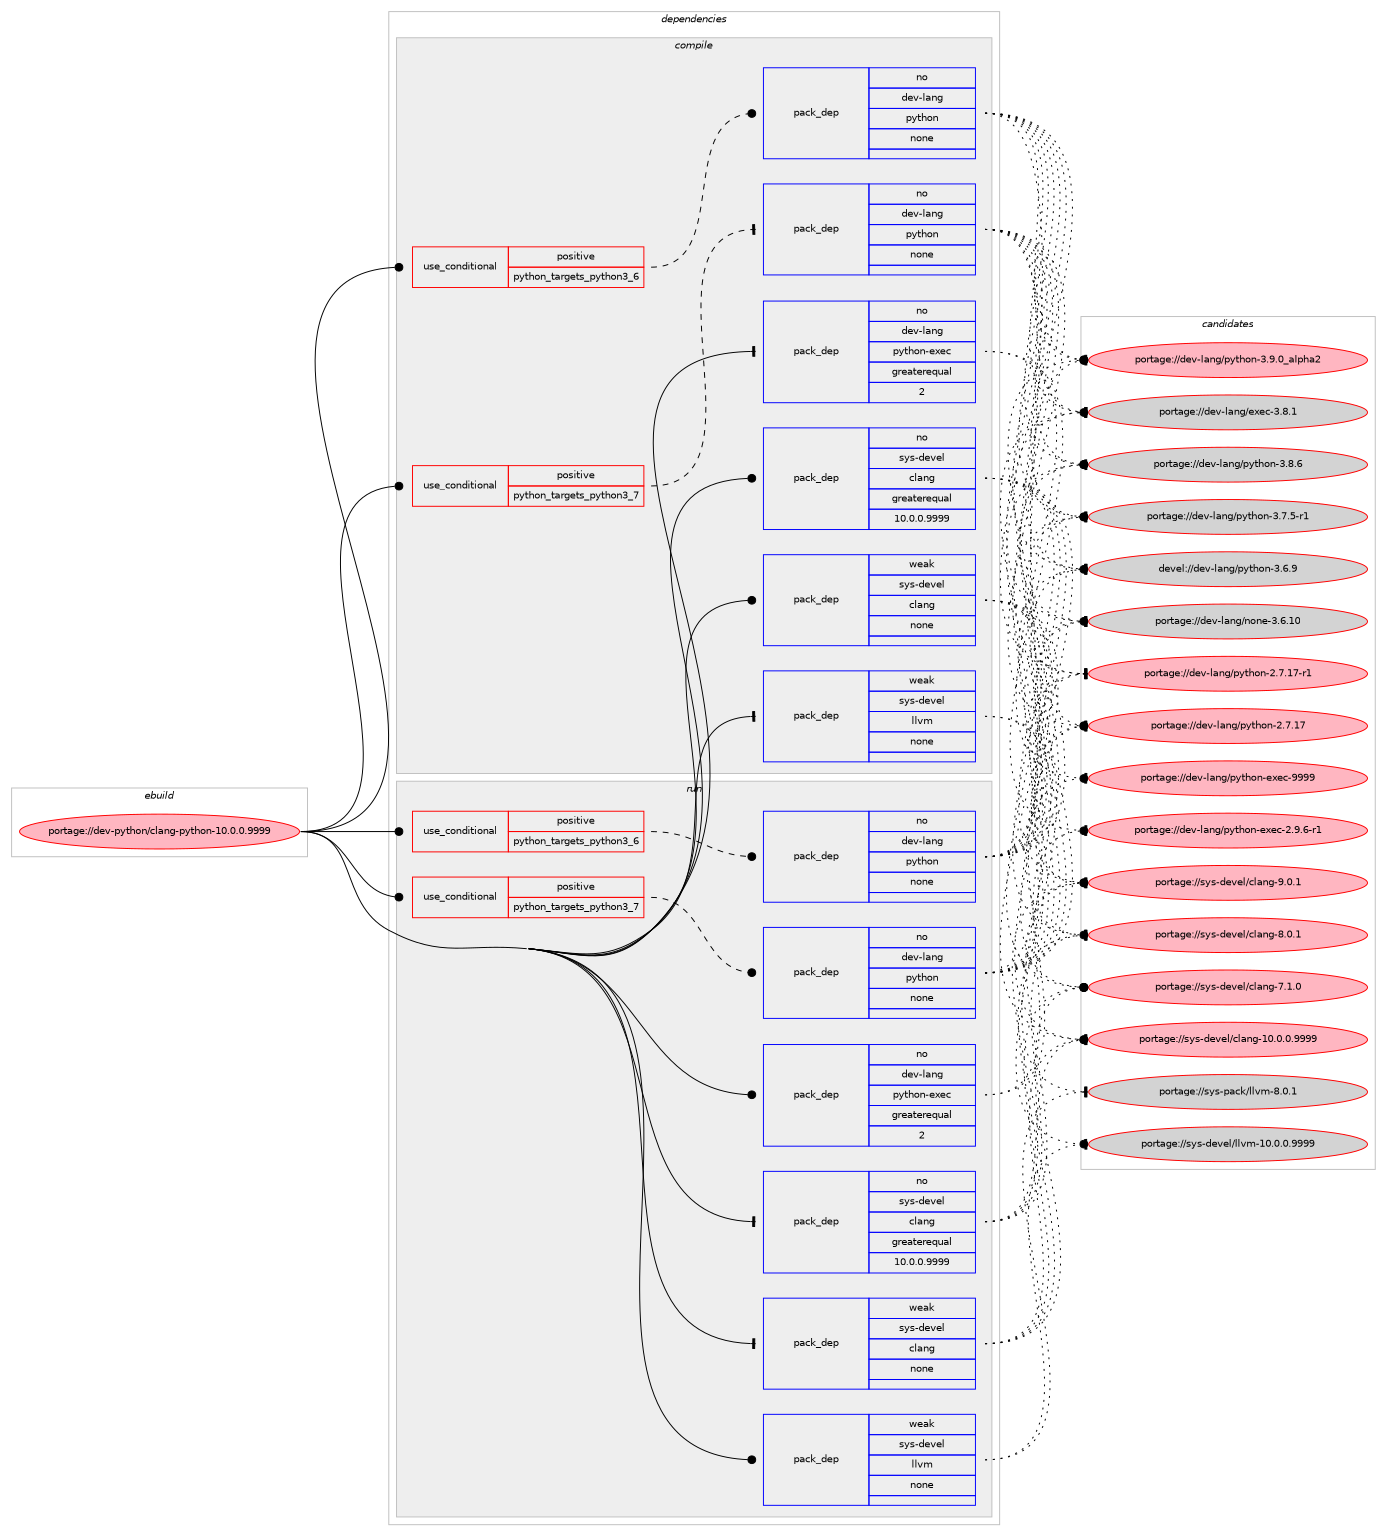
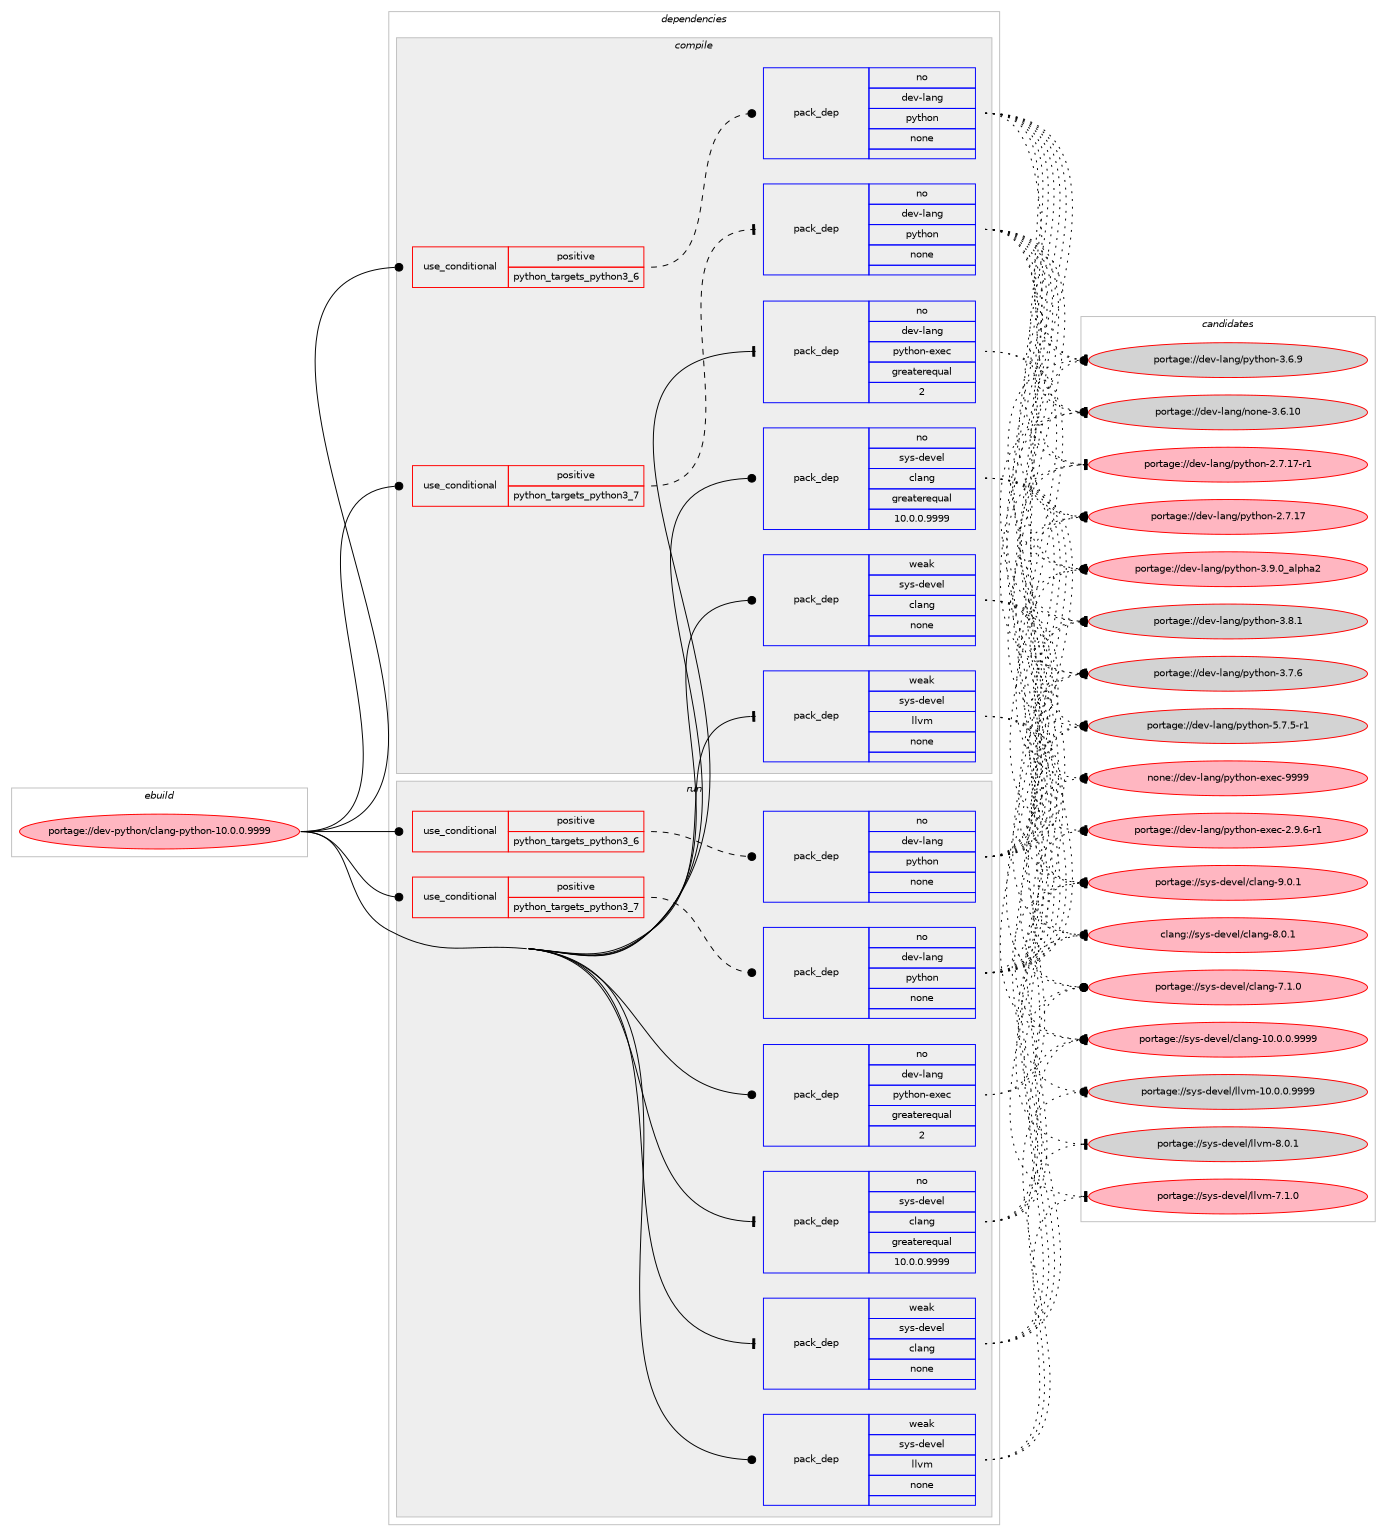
node "portage://dev-lang/exec-3.8.1": label "portage://dev-lang/exec-3.8.1" -> "portage://dev-lang/python-3.8.1"
node "portage://dev-lang/python-3.8.6": label "portage://dev-lang/python-3.8.6" -> "portage://dev-lang/python-3.7.6"
node "portage://dev-lang/python-3.7.5-r1": label "portage://dev-lang/python-3.7.5-r1" -> "portage://dev-lang/python-5.7.5-r1"
node "devel://dev-lang/python-3.6.9": label "devel://dev-lang/python-3.6.9" -> "portage://dev-lang/python-3.6.9"
node "portage://dev-lang/python-exec-9999": label "portage://dev-lang/python-exec-9999" -> "none://dev-lang/python-exec-9999"
node "portage://sys-devel/clang-8.0.1": label "portage://sys-devel/clang-8.0.1" -> "clang://sys-devel/clang-8.0.1"
node "portage://sys-pack/llvm-8.0.1": label "portage://sys-pack/llvm-8.0.1" -> "portage://sys-devel/llvm-8.0.1"
node "portage://sys-devel/llvm-7.1.0": added
